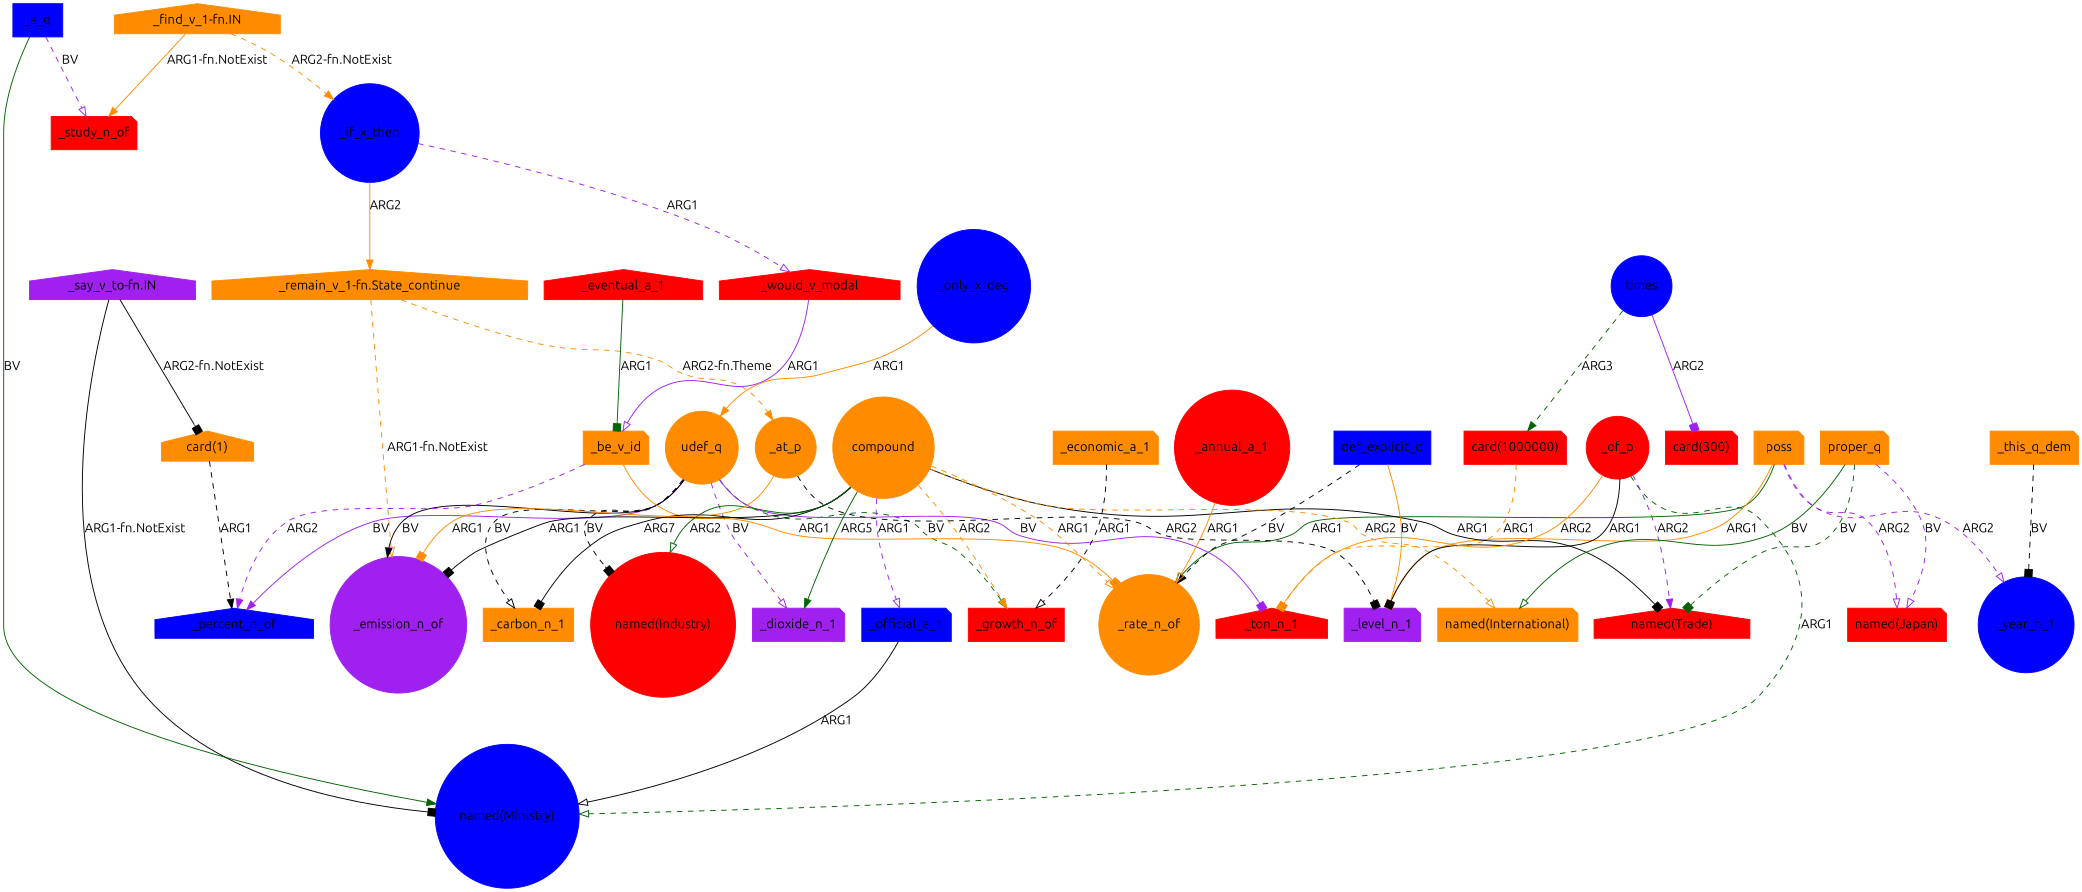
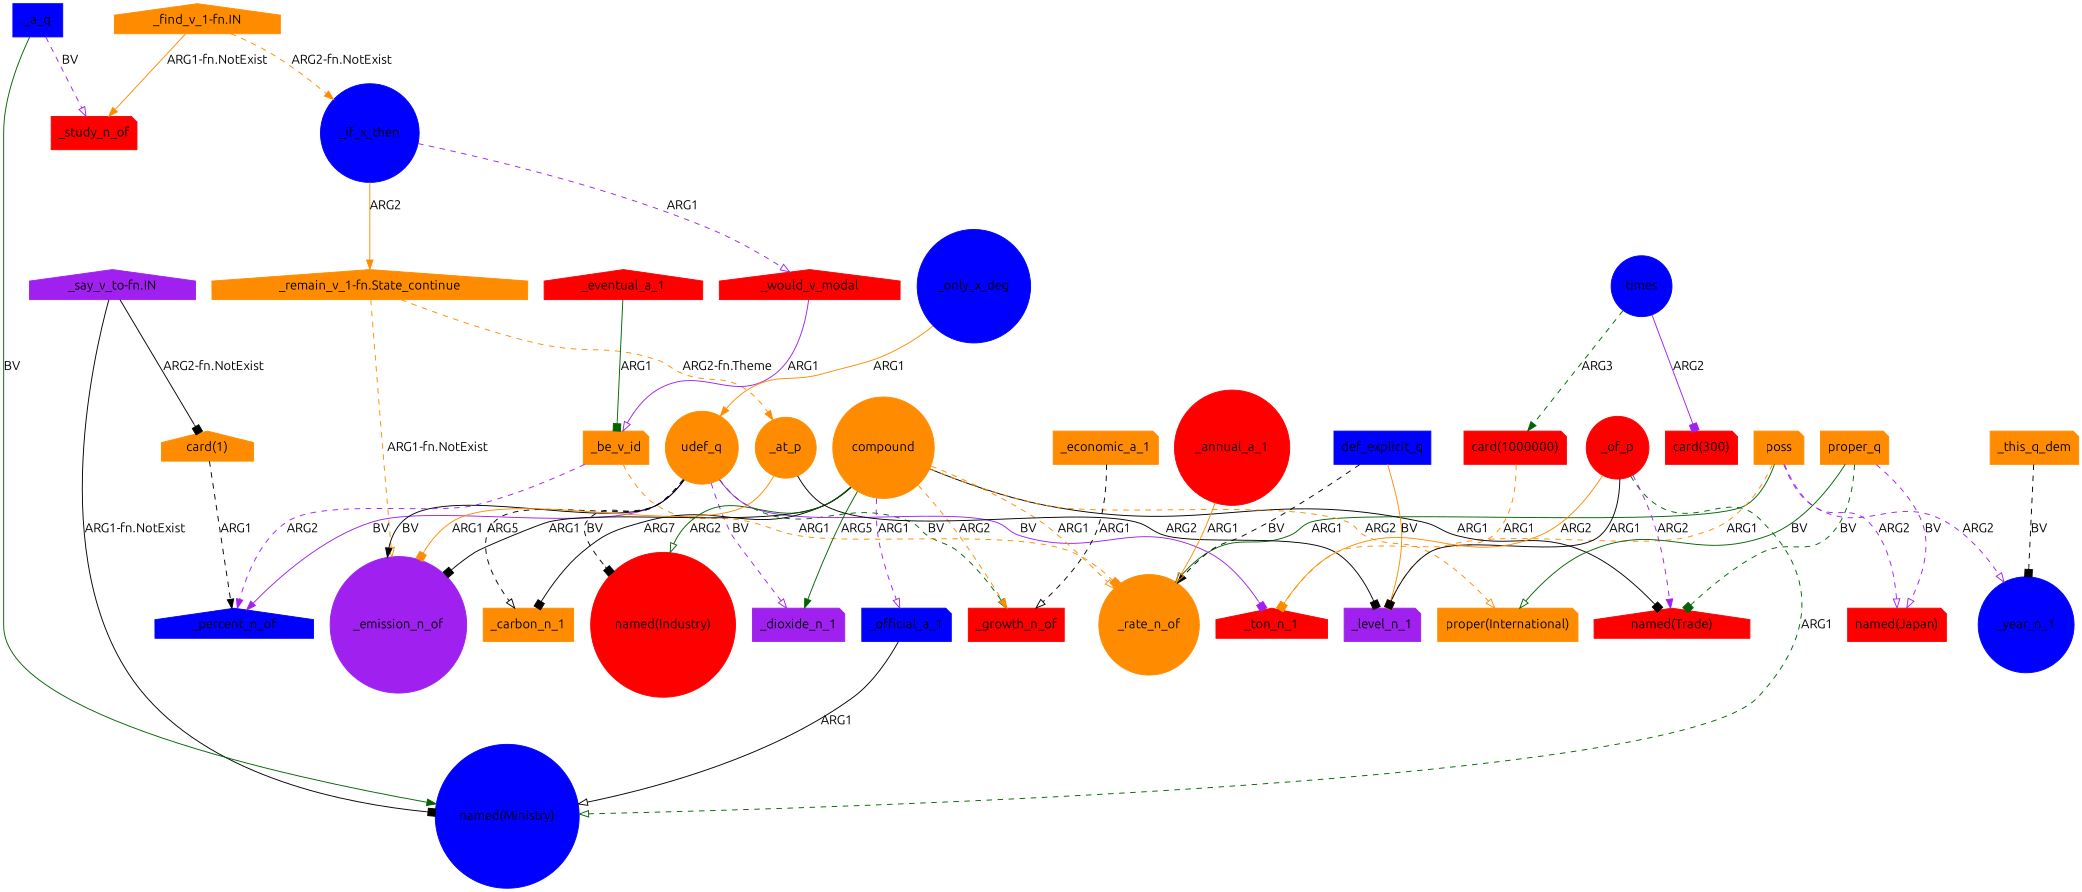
edge "_at_p" -> "_level_n_1": style dashed -> solid
edge "udef_q" -> "_carbon_n_1": label "BV" -> "ARG5"
edge "poss" -> "_level_n_1": style solid -> dashed
edge "_be_v_id" -> "_rate_n_of": style solid -> dashed
node "named(International)": label "named(International)" -> "proper(International)"
